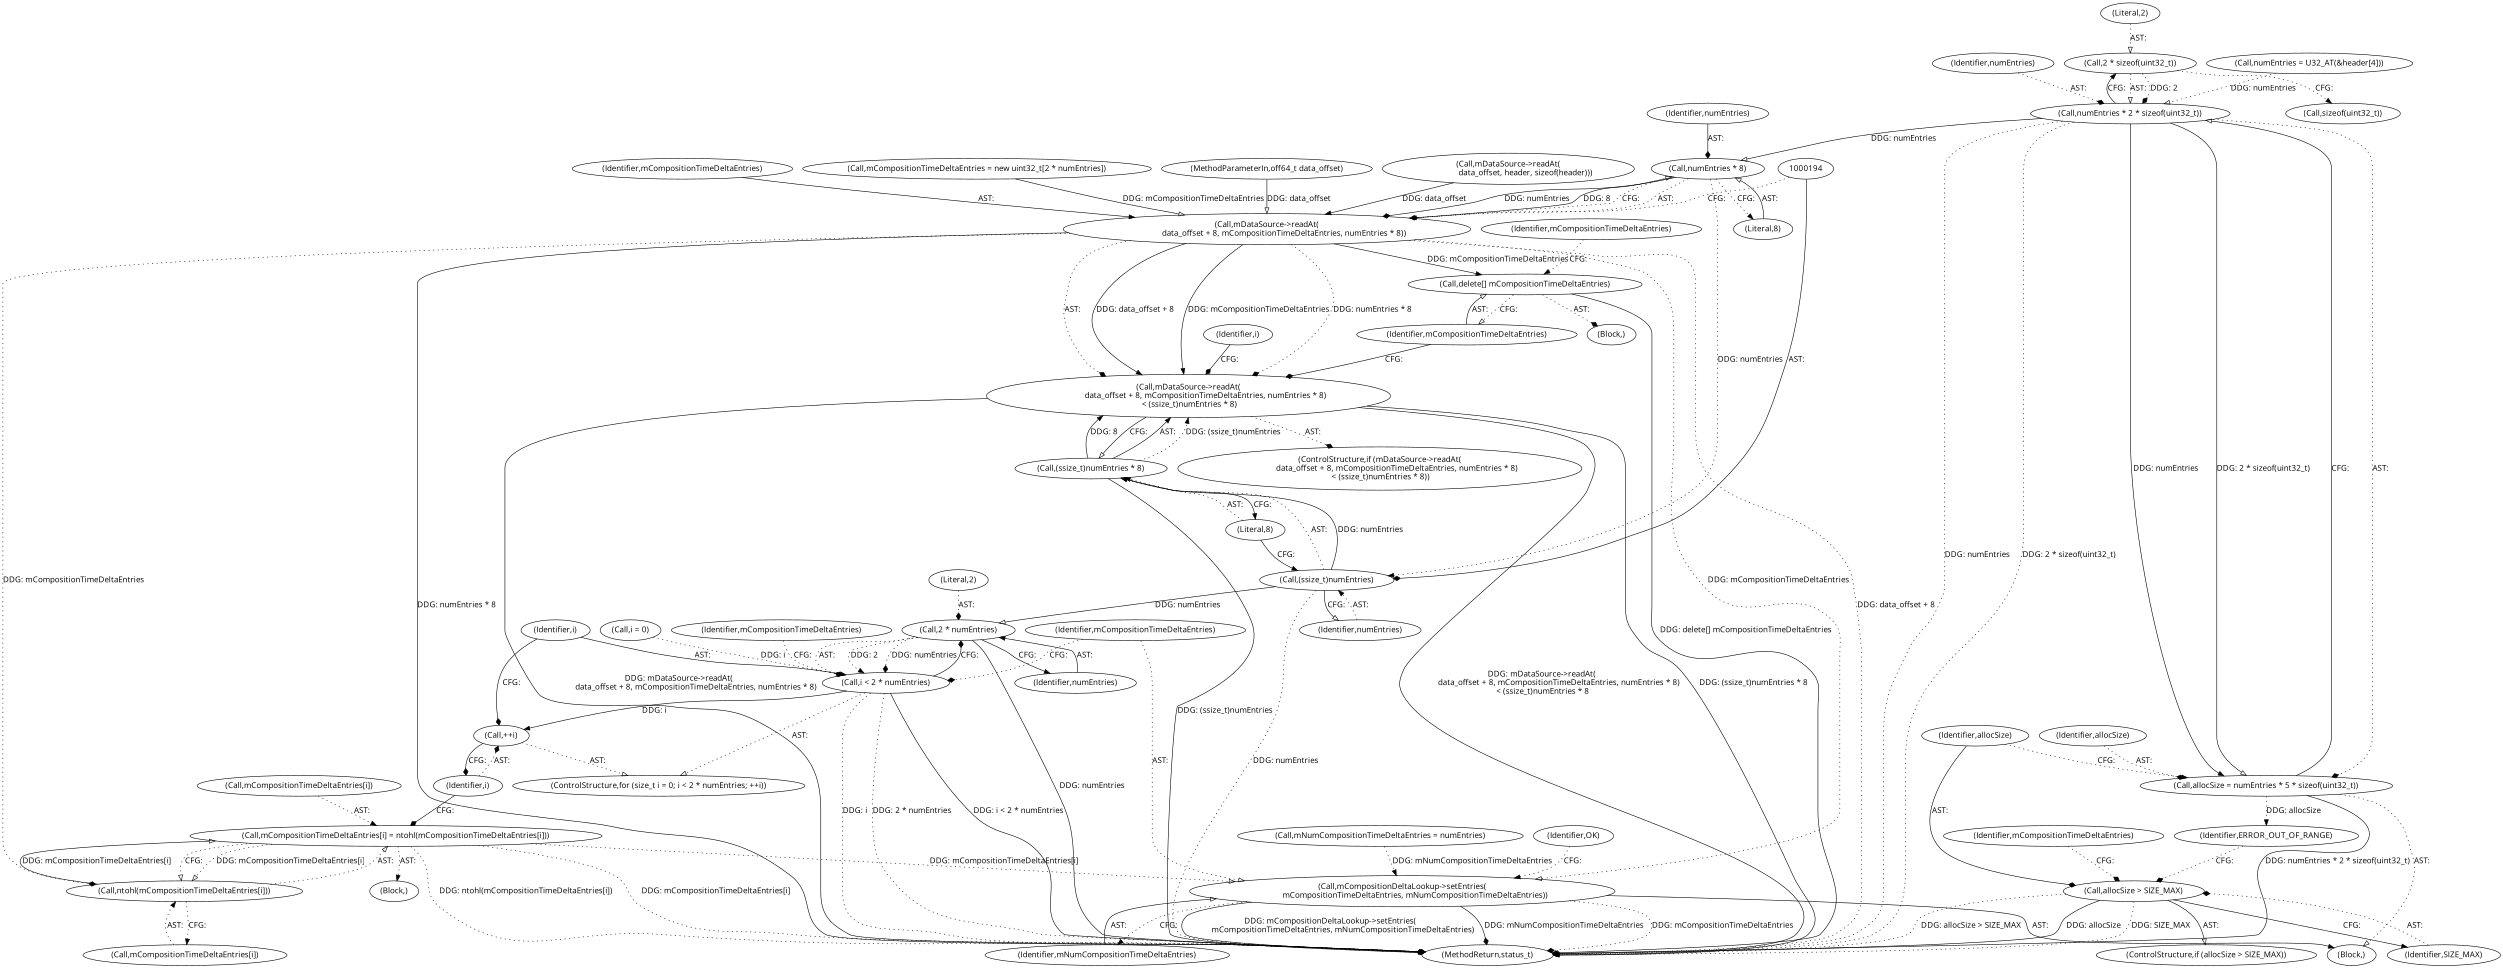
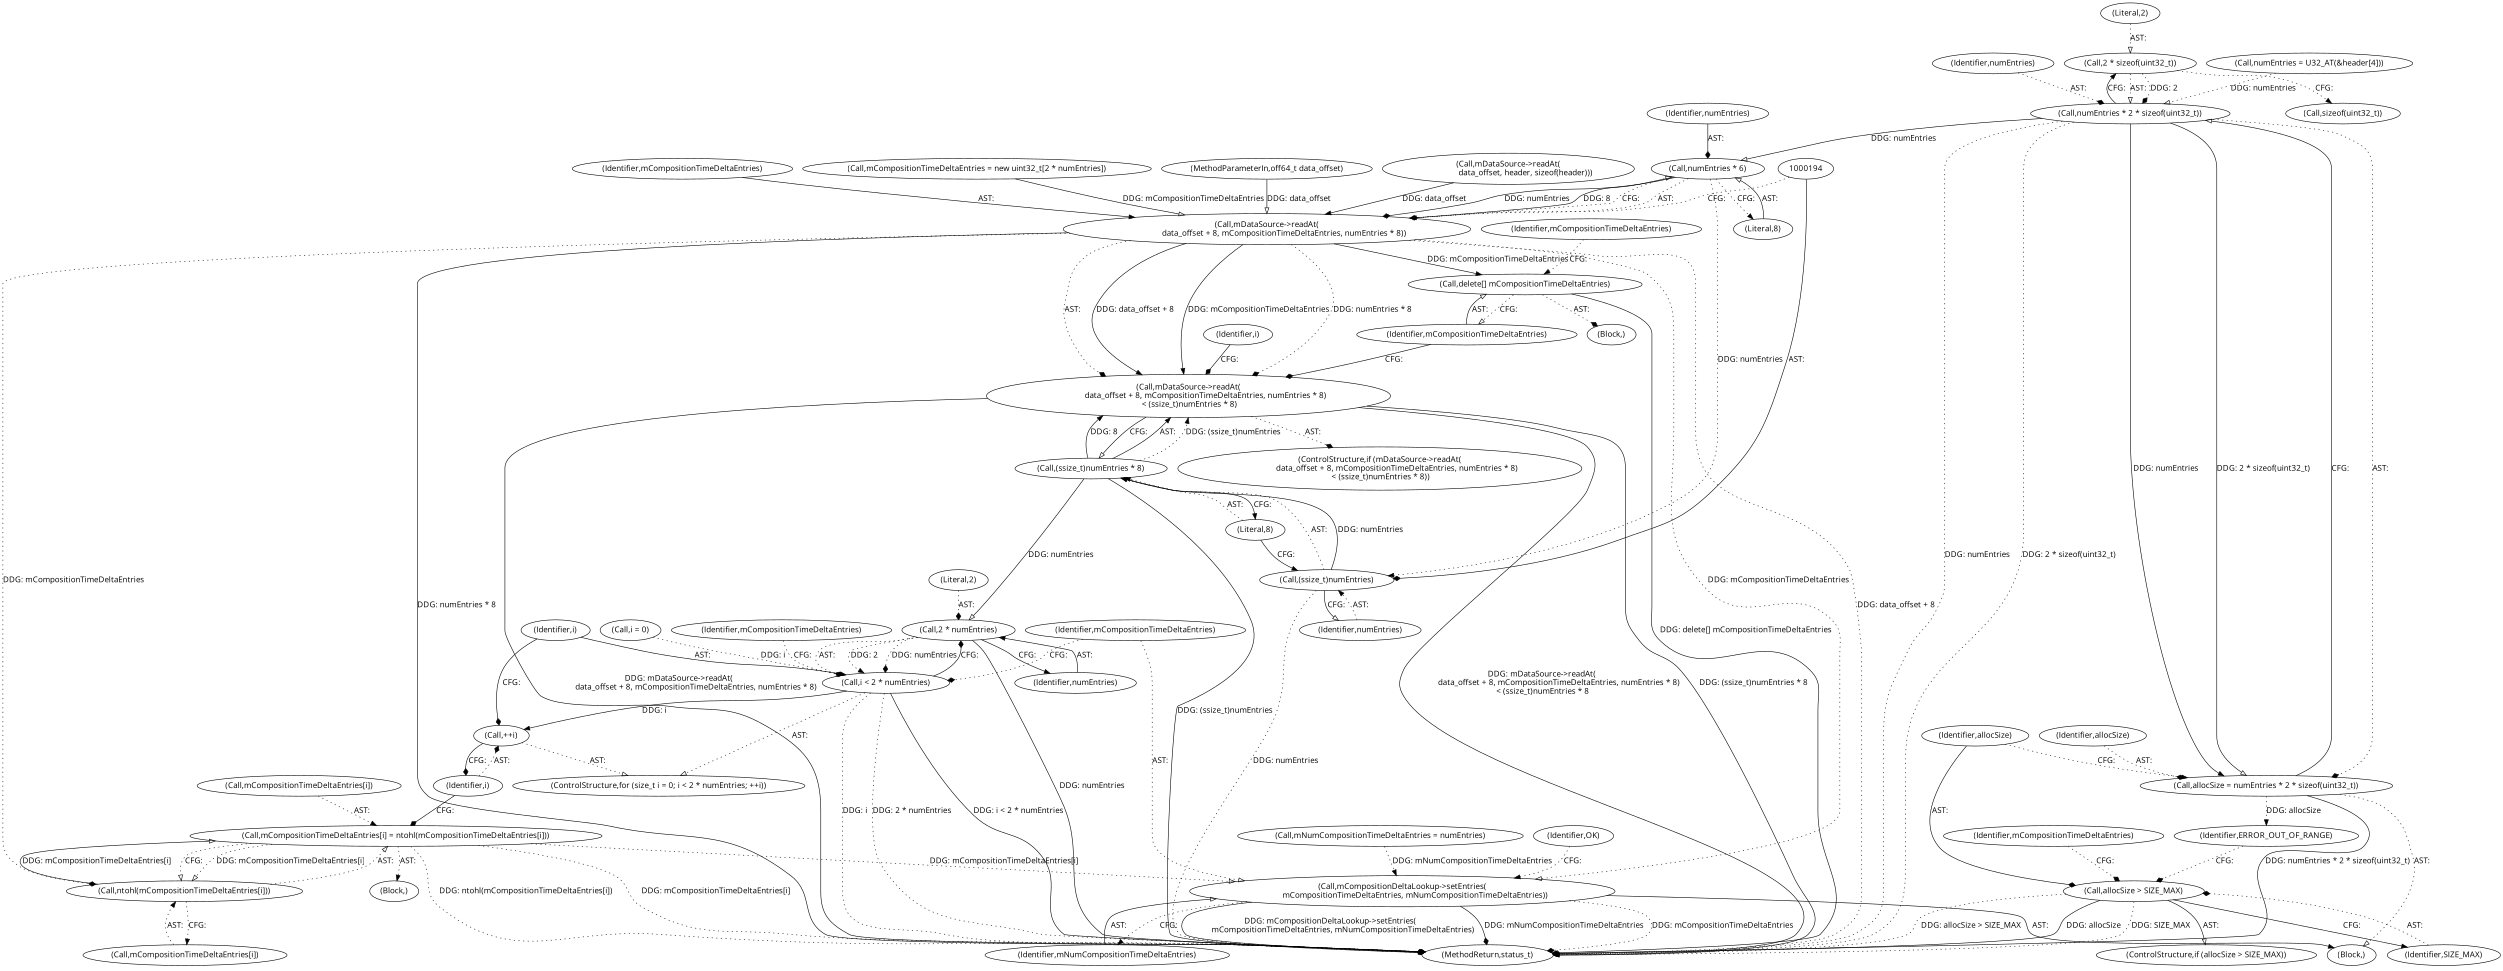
node "(Call,numEntries * 8)": label "(Call,numEntries * 8)" -> "(Call,numEntries * 6)"
edge "(Call,(ssize_t)numEntries)" -> "(Call,2 * numEntries)": now "(Call,(ssize_t)numEntries * 8)" -> "(Call,2 * numEntries)"
node "(Call,allocSize = numEntries * 5 * sizeof(uint32_t))": label "(Call,allocSize = numEntries * 5 * sizeof(uint32_t))" -> "(Call,allocSize = numEntries * 2 * sizeof(uint32_t))"
